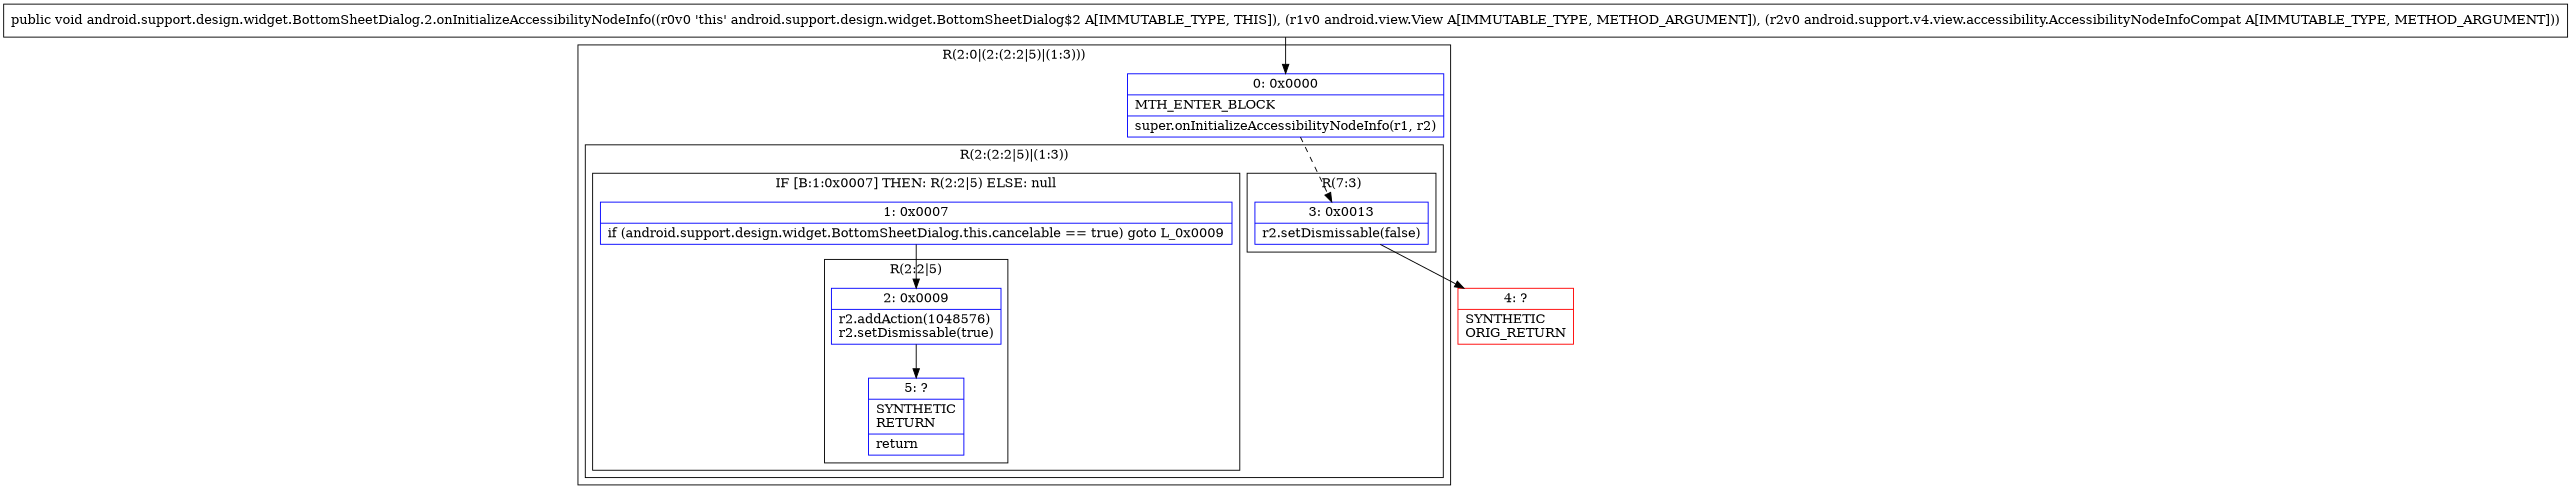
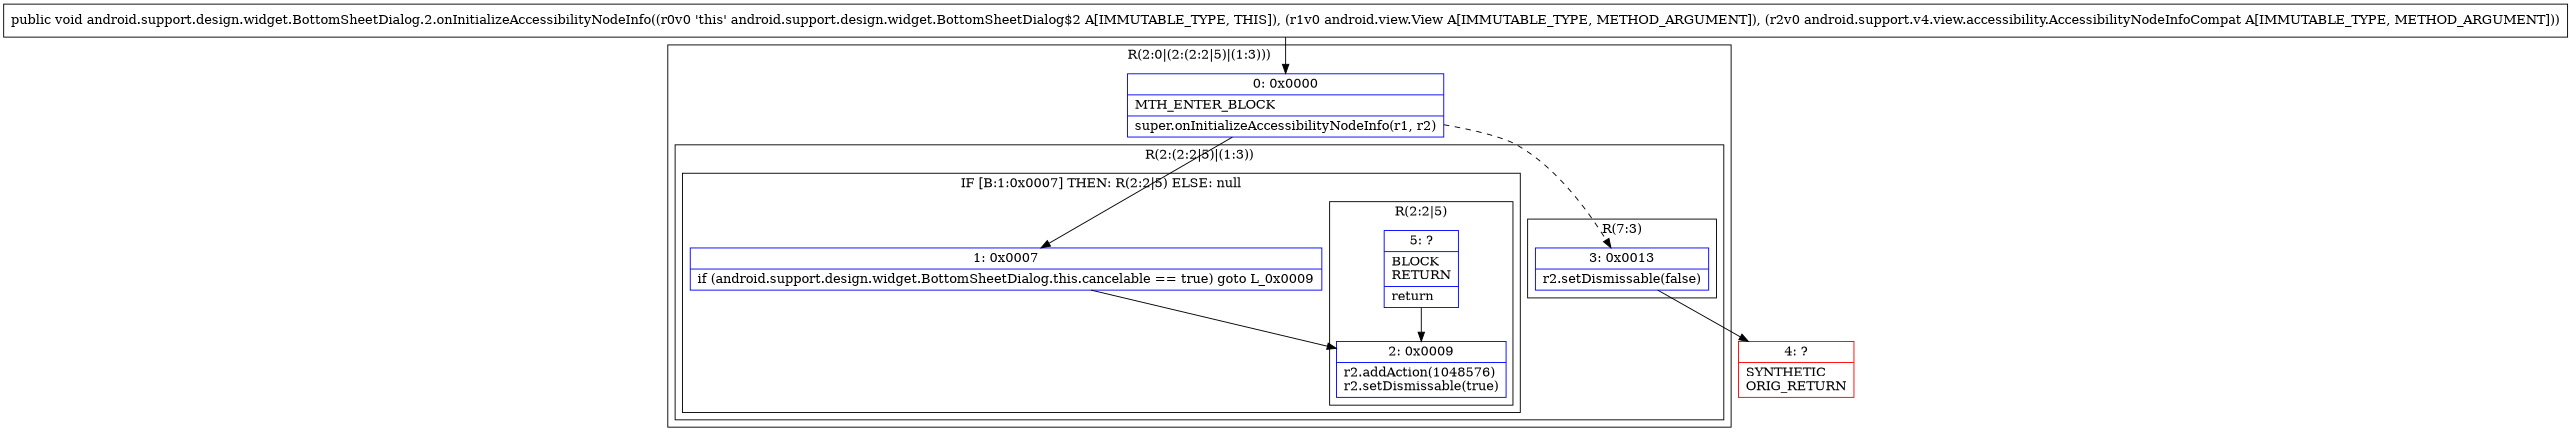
edge "0: 0x0000" -> "1: 0x0007": added
edge "2: 0x0009" -> "5: ?": reversed
node "5: ?": text "SYNTHETIC" -> "BLOCK"
